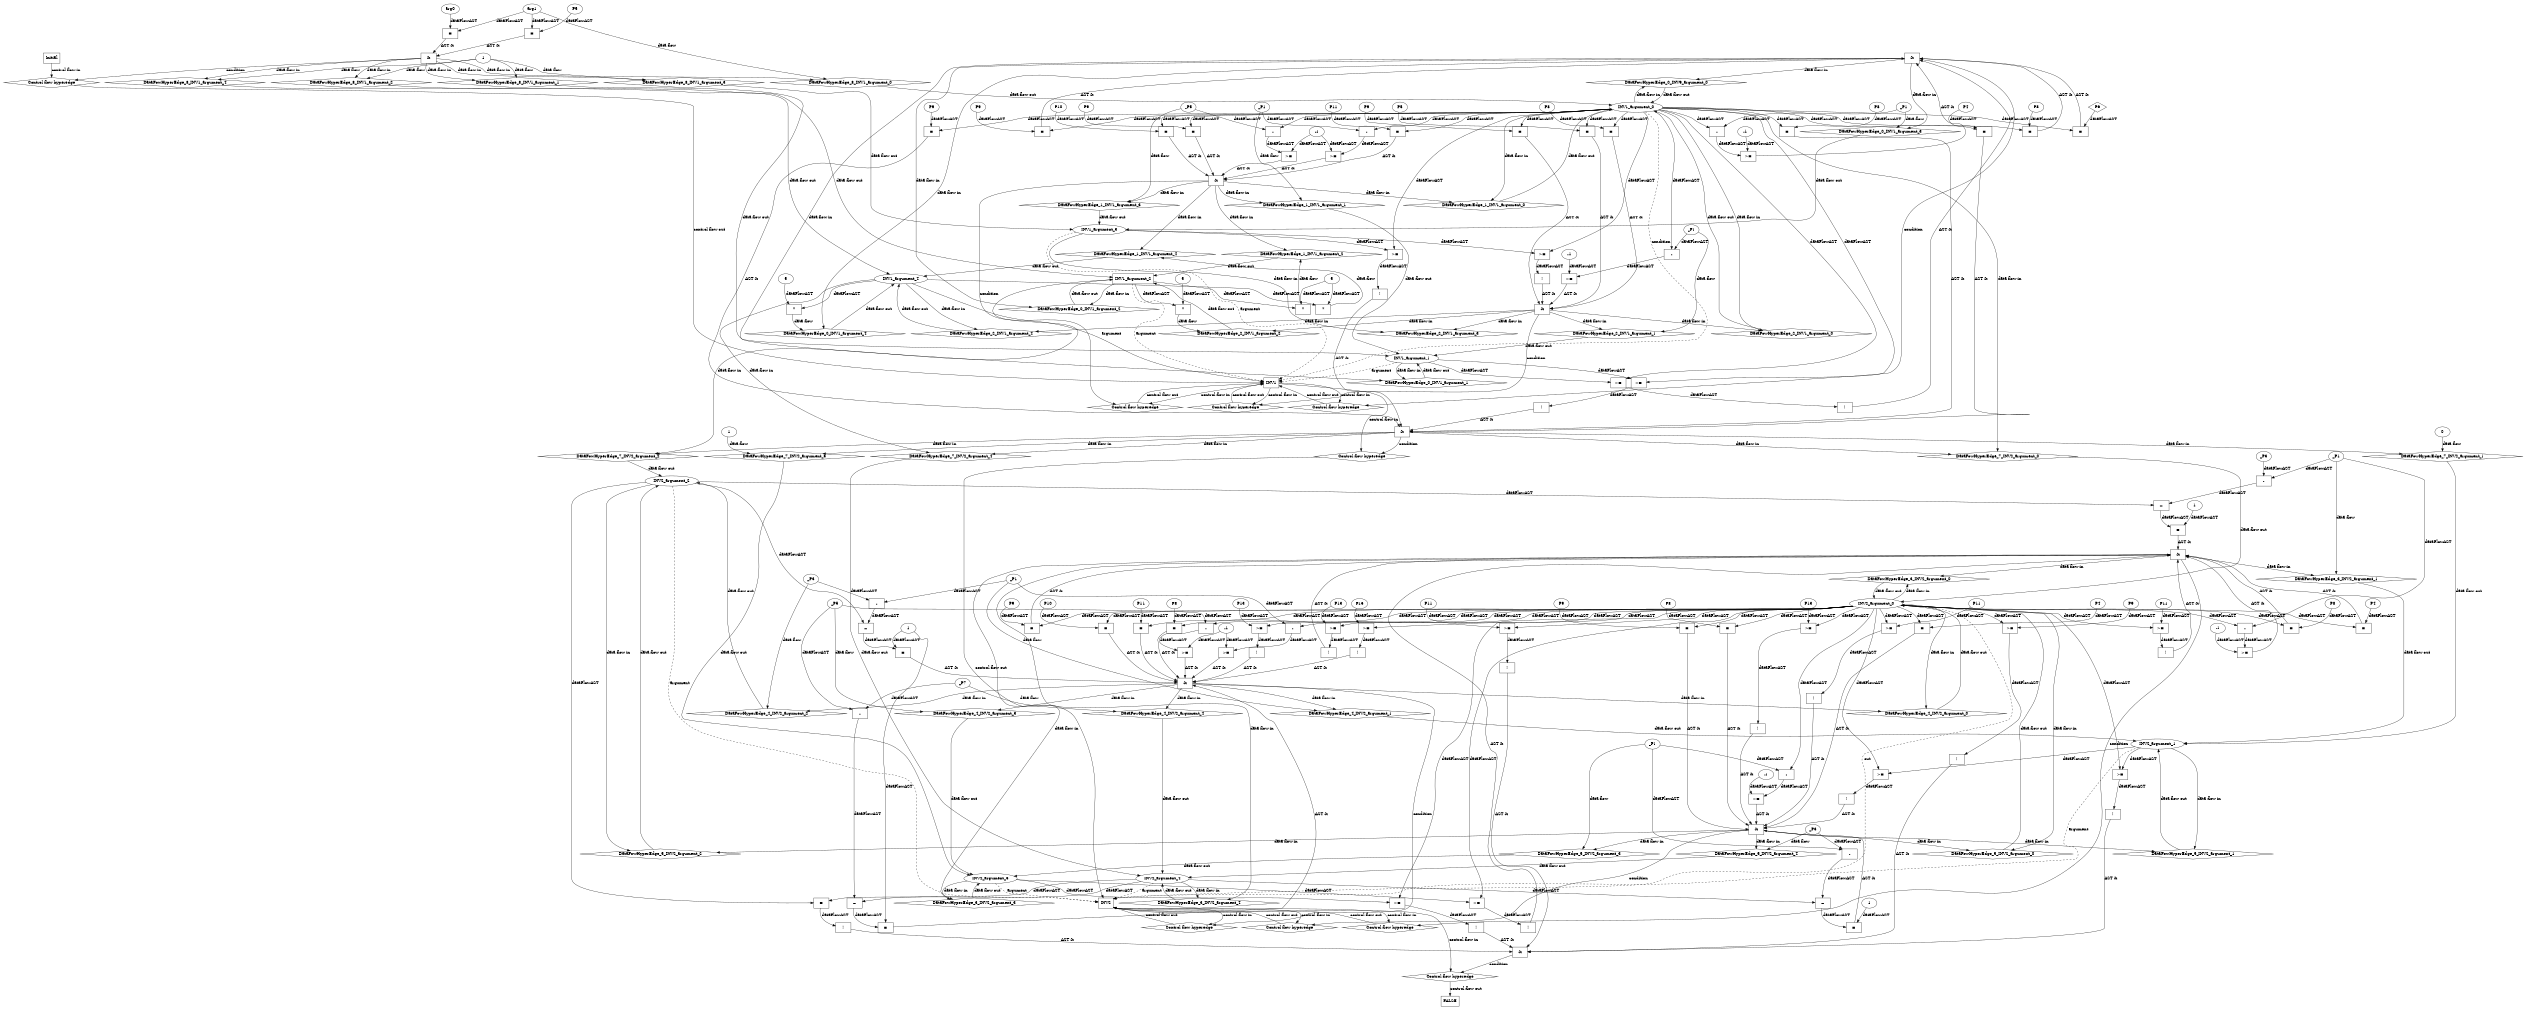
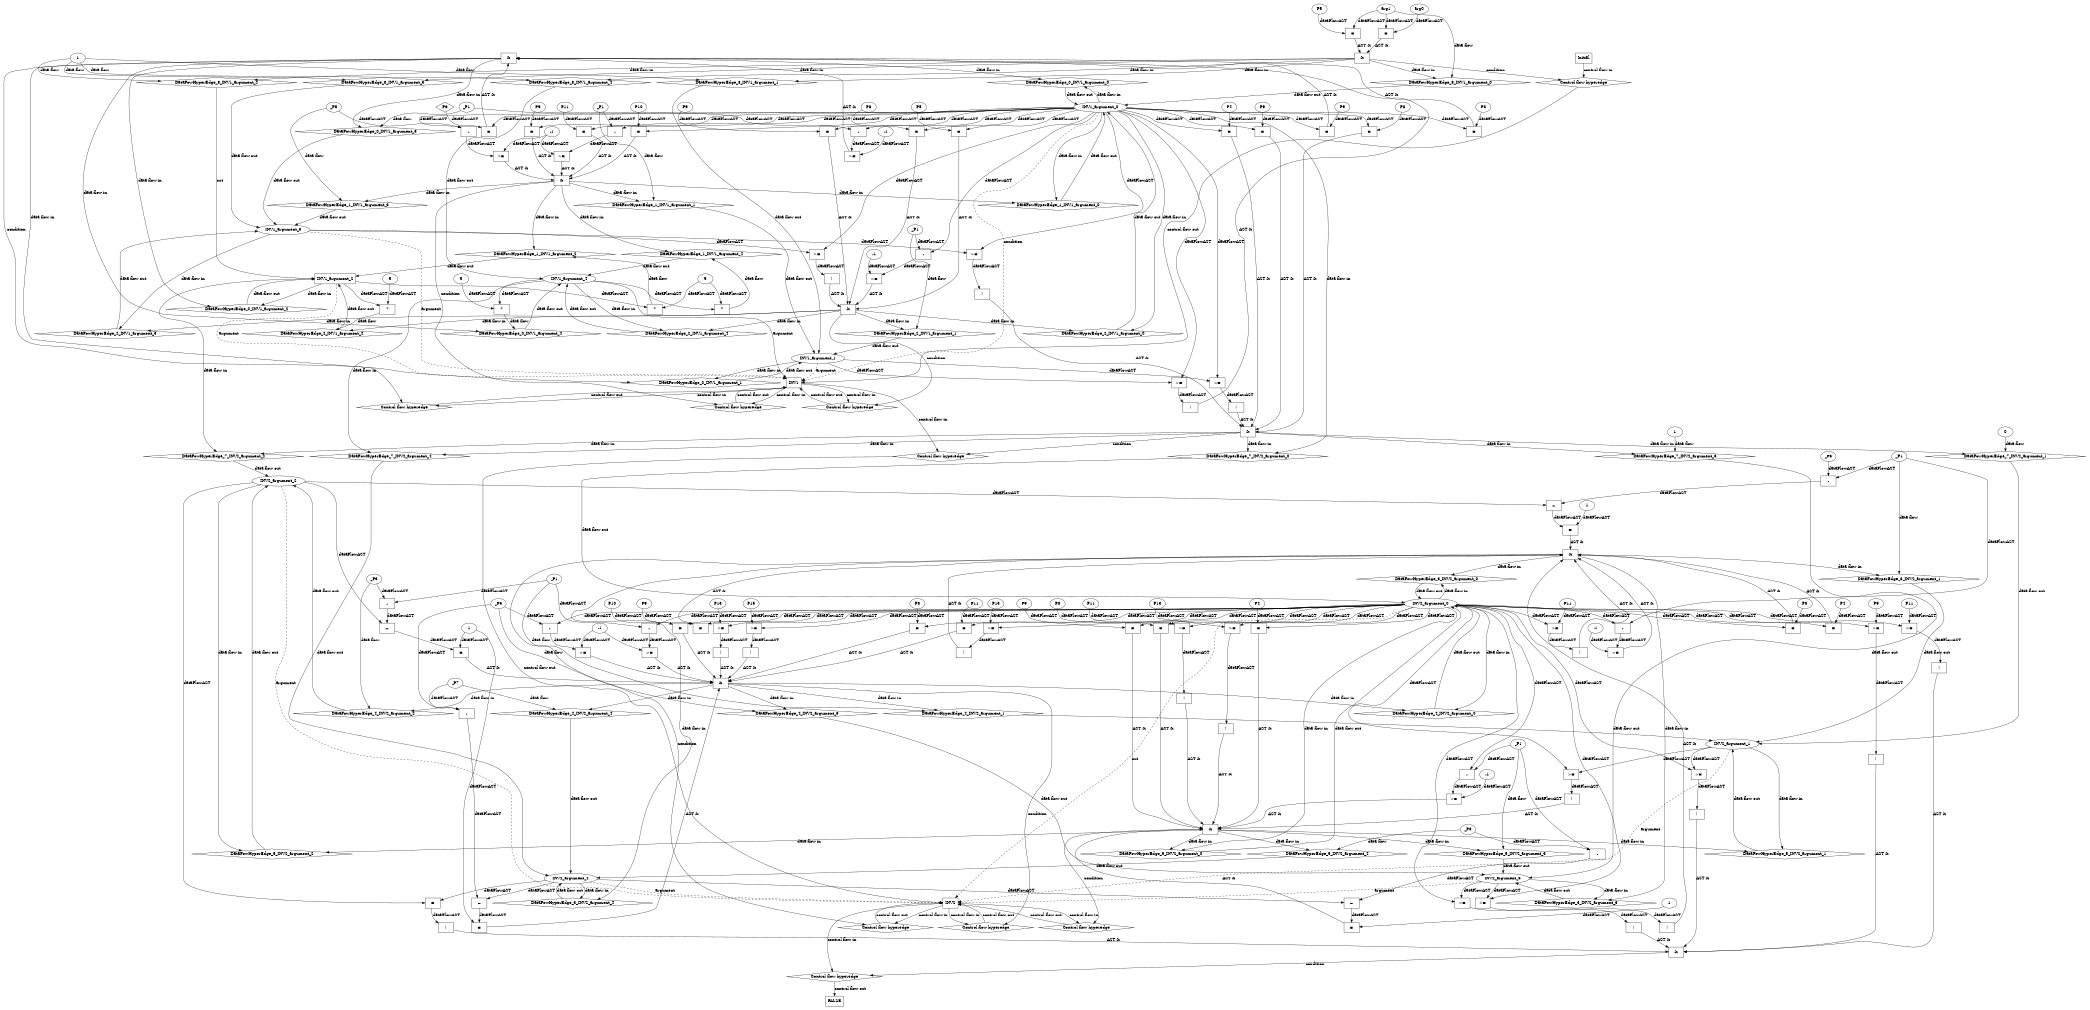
node "DataFowHyperEdge_0_INV9_argument_0": label "DataFowHyperEdge_0_INV9_argument_0" -> "DataFowHyperEdge_0_INV1_argument_0"
edge "DataFowHyperEdge_8_INV1_argument_2" -> "INV1_argument_2": label "data flow out" -> "out"
edge "DataFowHyperEdge_2_INV1_argument_3" -> "INV1_argument_3": added, label "data flow out"
